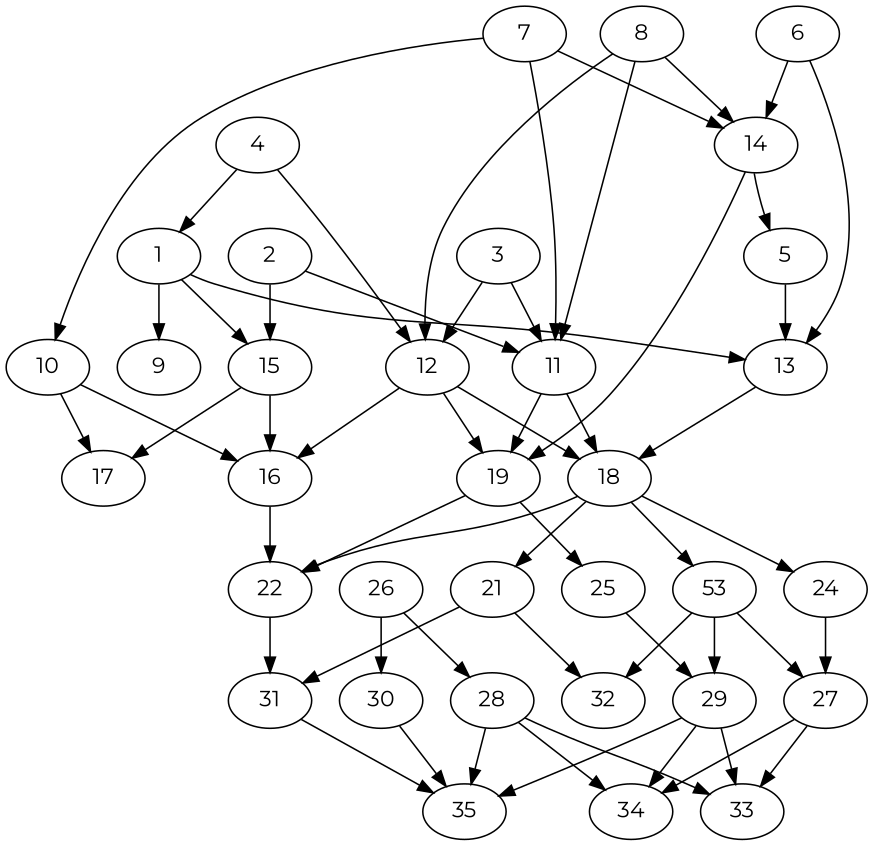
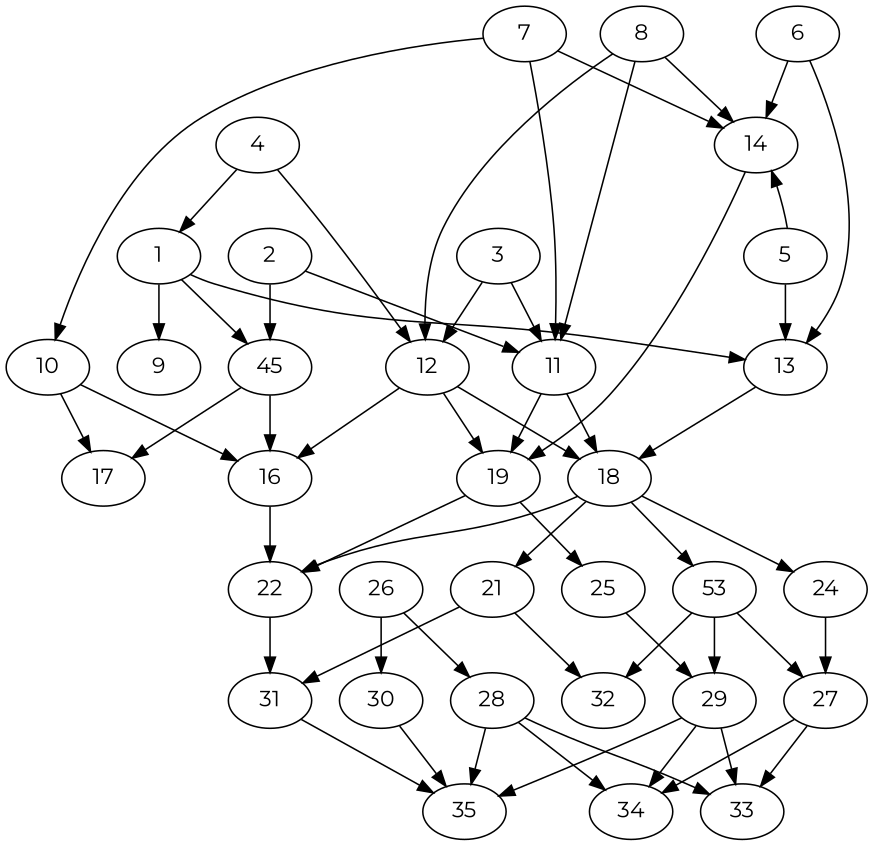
edge "14" -> "5": reversed
node "15": label "15" -> "45"
